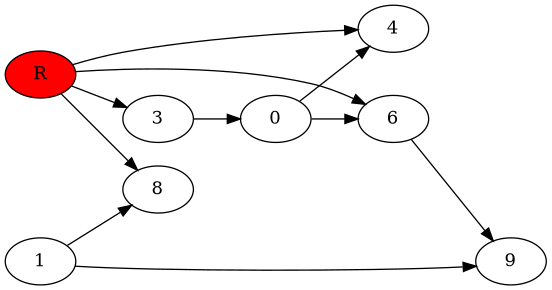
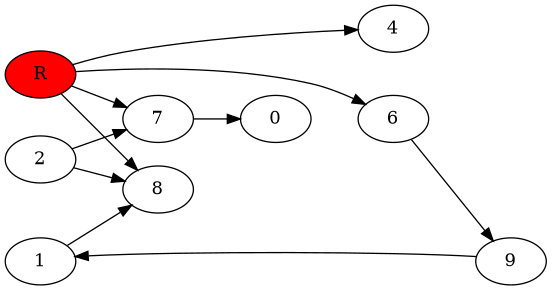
edge "0" -> "4": removed
node "3": label "3" -> "7"
edge "0" -> "6": removed
node "2": added
edge "1" -> "9": reversed
